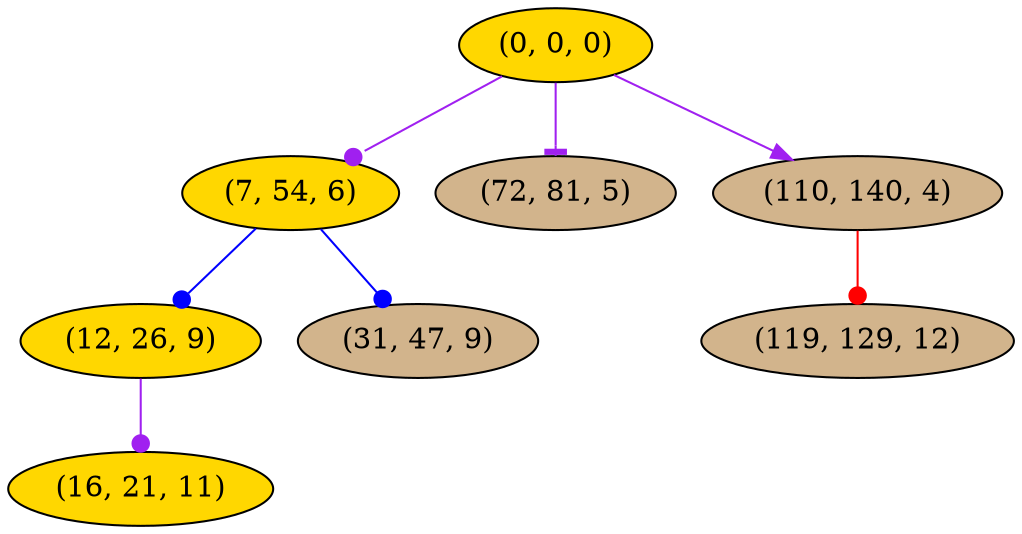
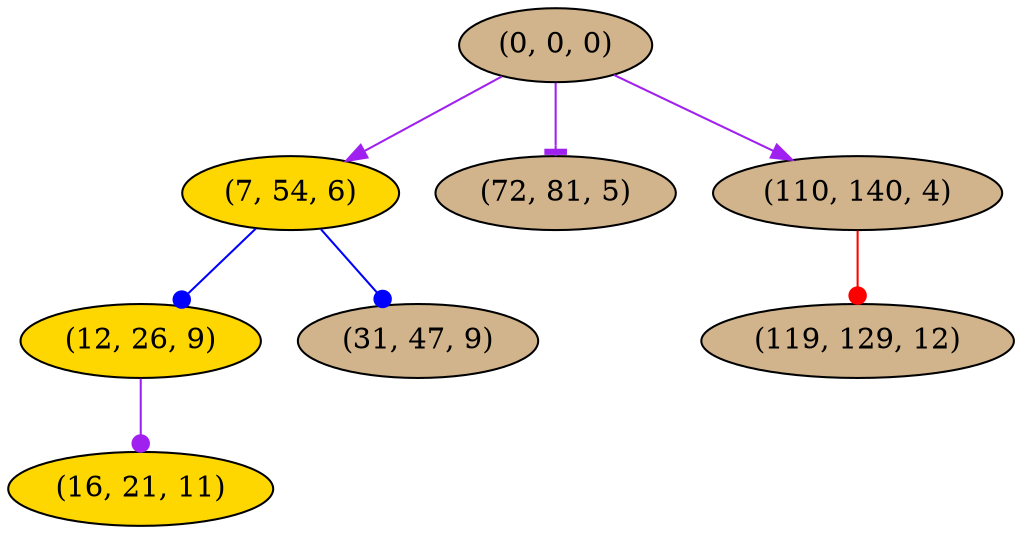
node "(0, 0, 0)": fillcolor gold -> tan
edge "(0, 0, 0)" -> "(7, 54, 6)": arrowhead dot -> normal
